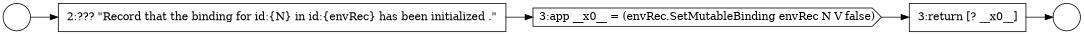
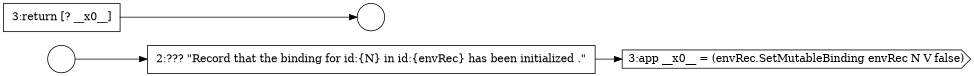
edge "3:app __x0__ = (envRec.SetMutableBinding envRec N V false)" -> "3:return [? __x0__]": removed
